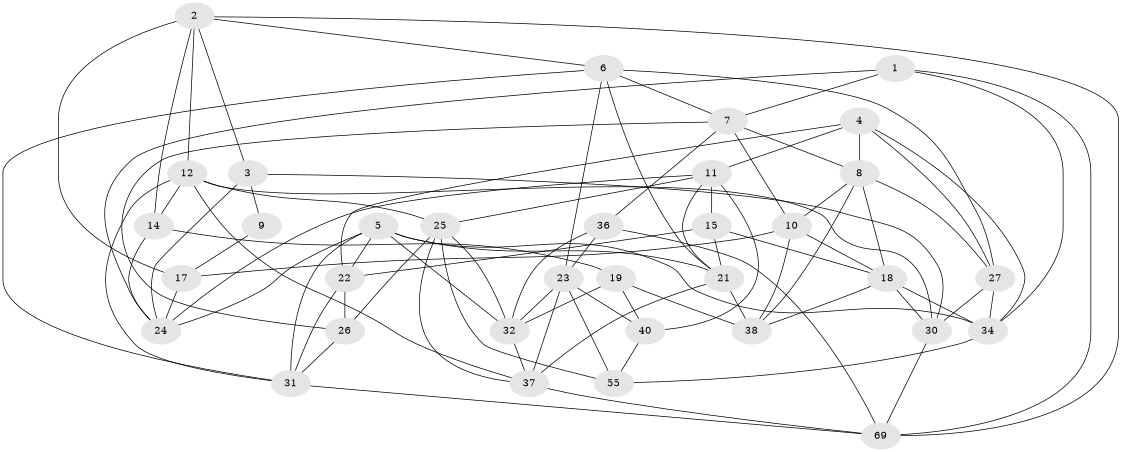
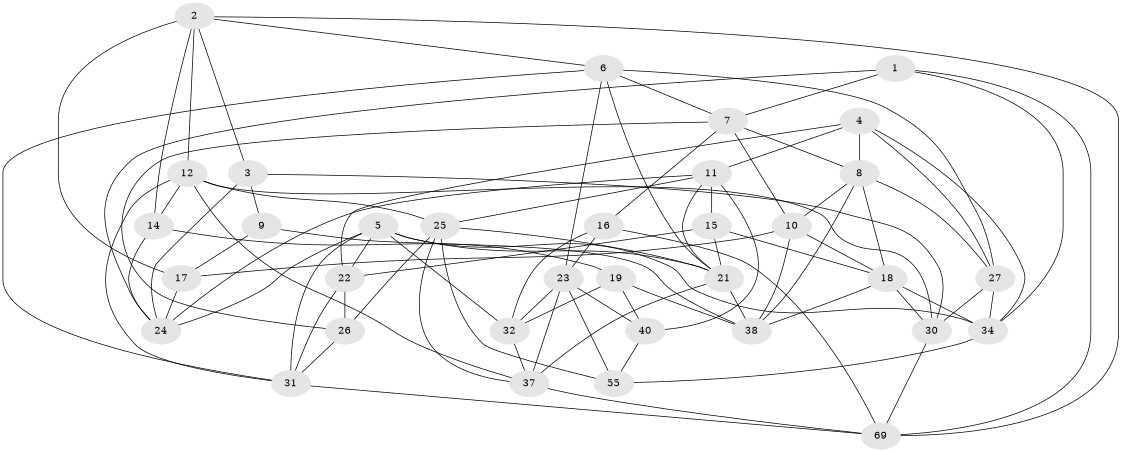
node "36": label "36" -> "16"
edge "9" -- "38": added
edge "25" -- "32": now "25" -- "21"
